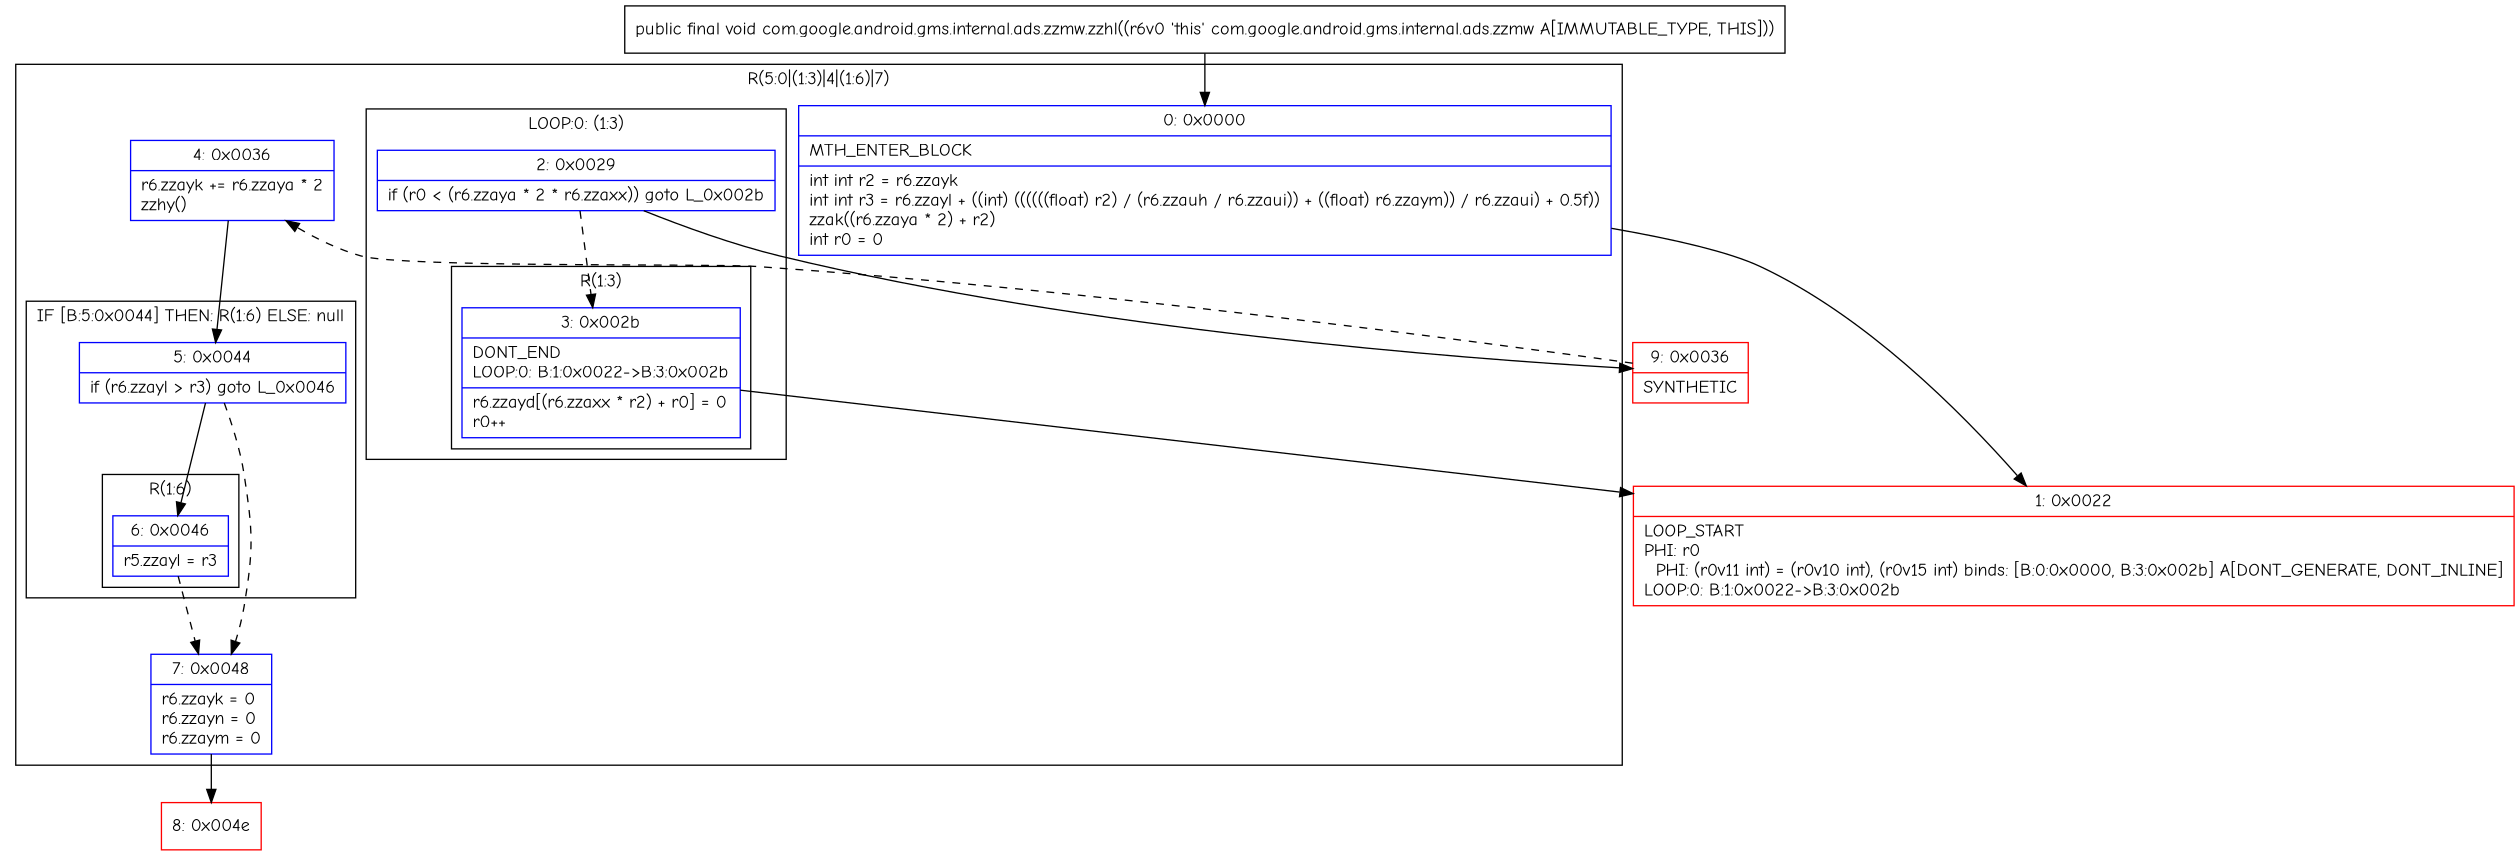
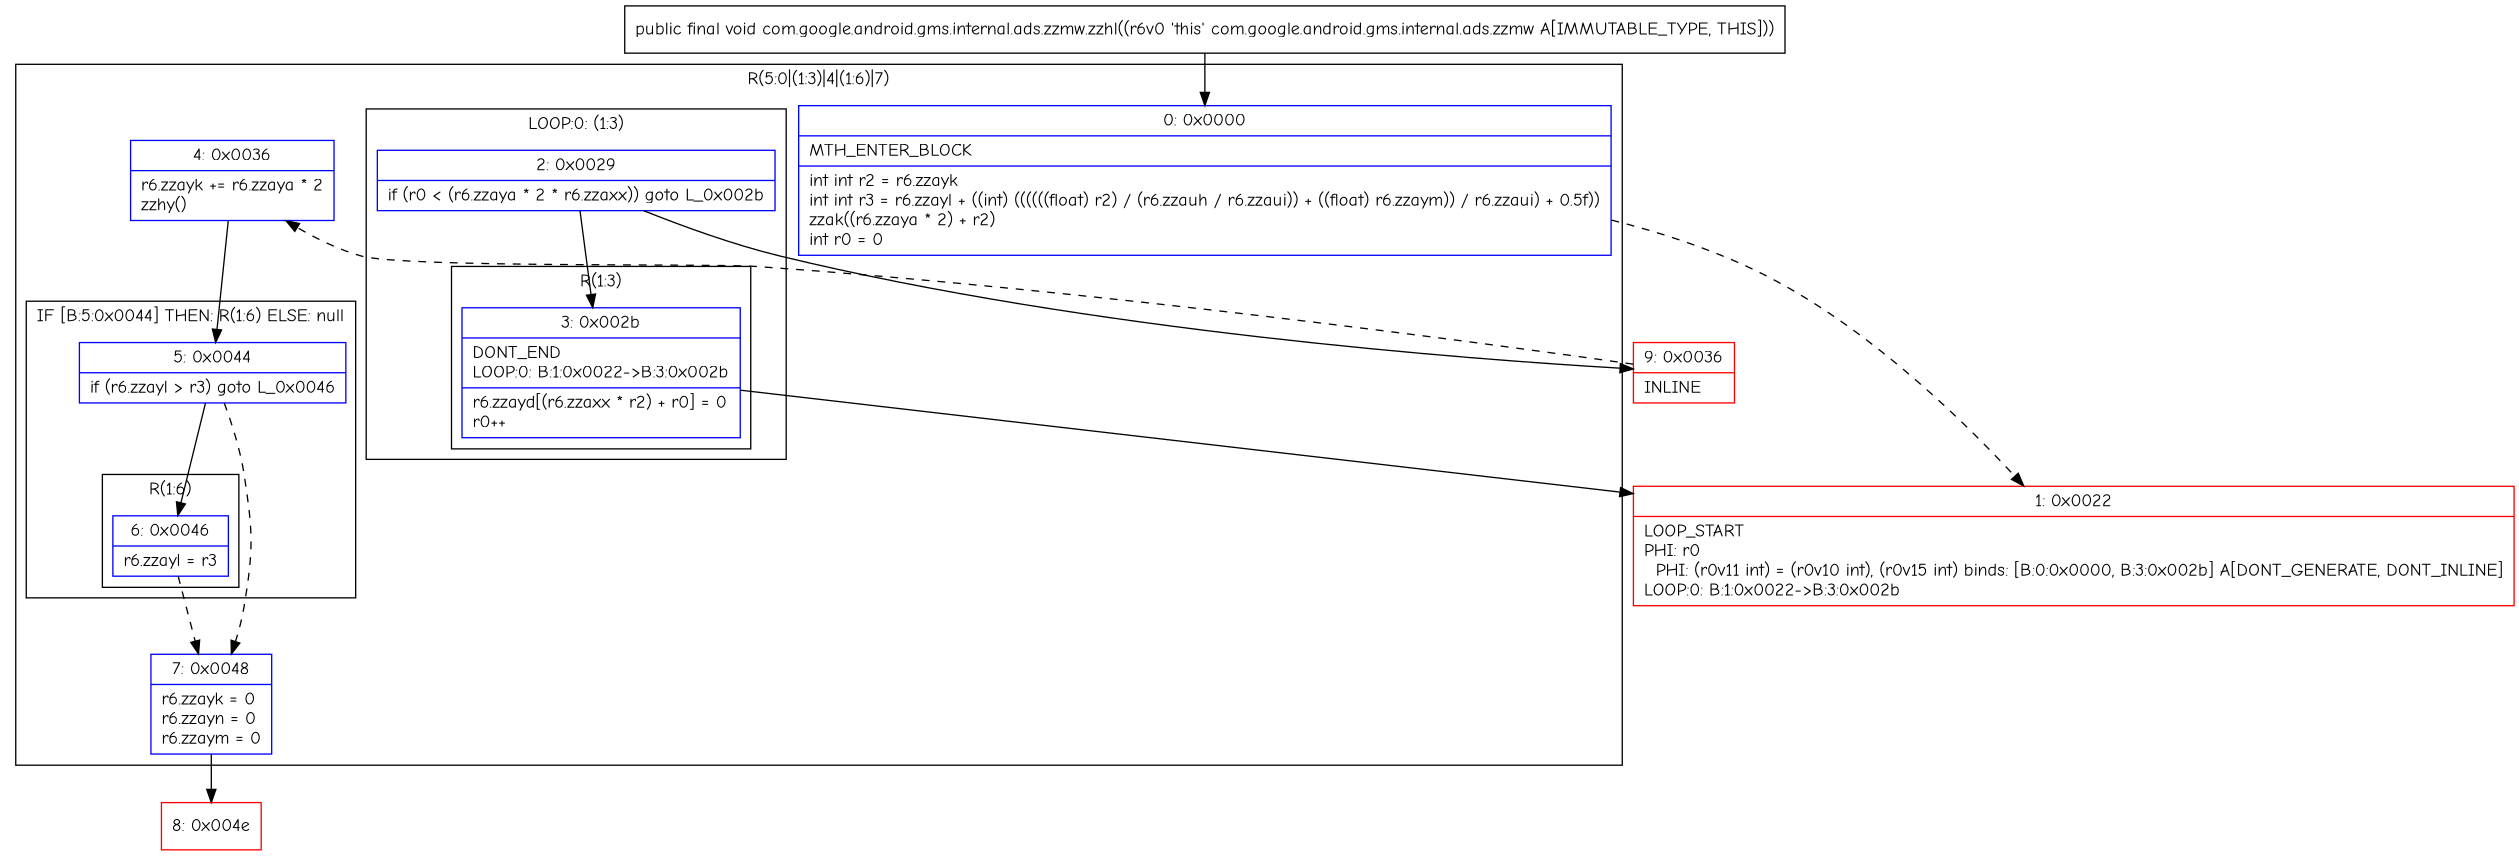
edge "2: 0x0029" -> "3: 0x002b": style dashed -> solid
edge "0: 0x0000" -> "1: 0x0022": style solid -> dashed
node "9: 0x0036": text "SYNTHETIC" -> "INLINE"
node "6: 0x0046": text "r5.zzayl = r3" -> "r6.zzayl = r3"
